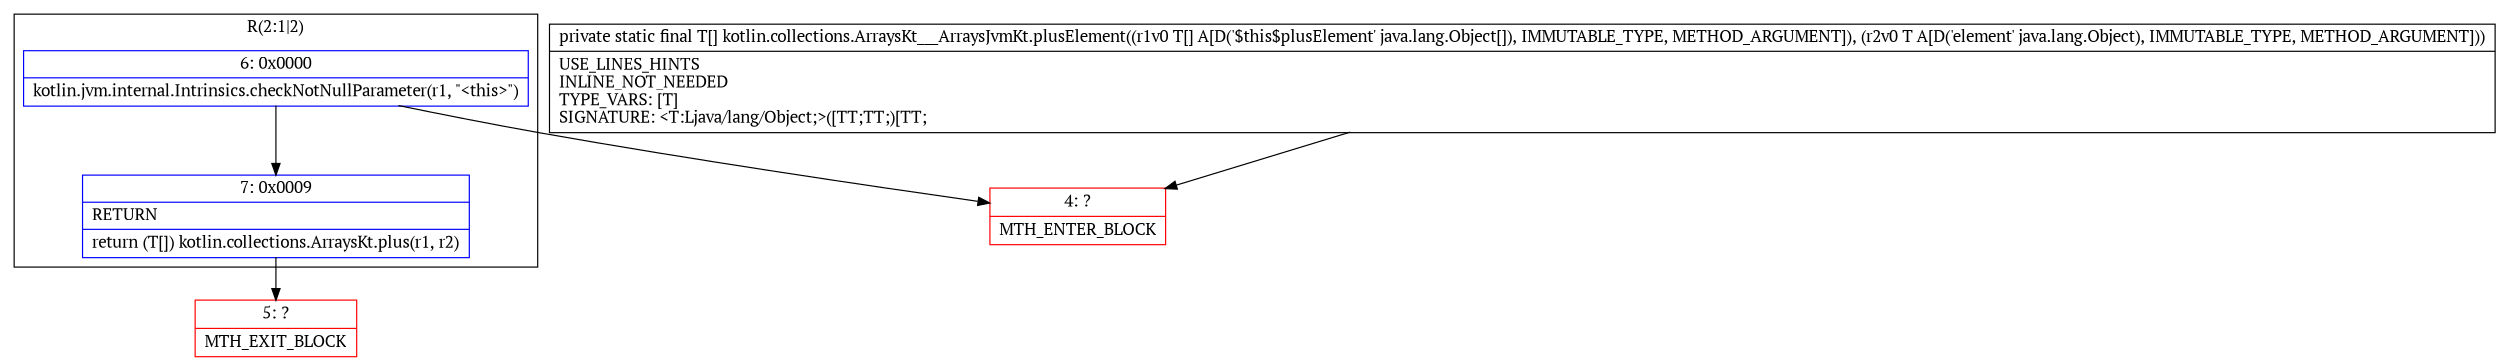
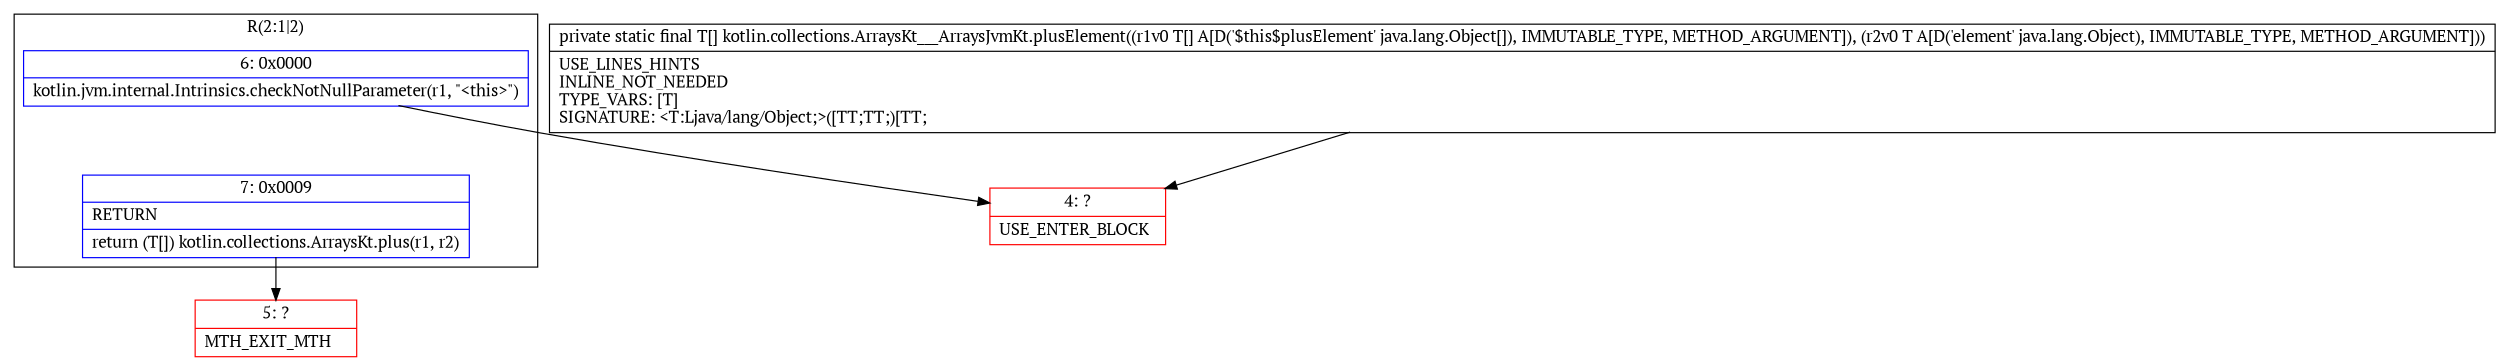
edge "6: 0x0000" -> "7: 0x0009": removed
node "4: ?": text "MTH_ENTER_BLOCK" -> "USE_ENTER_BLOCK"
node "5: ?": text "MTH_EXIT_BLOCK" -> "MTH_EXIT_MTH"
